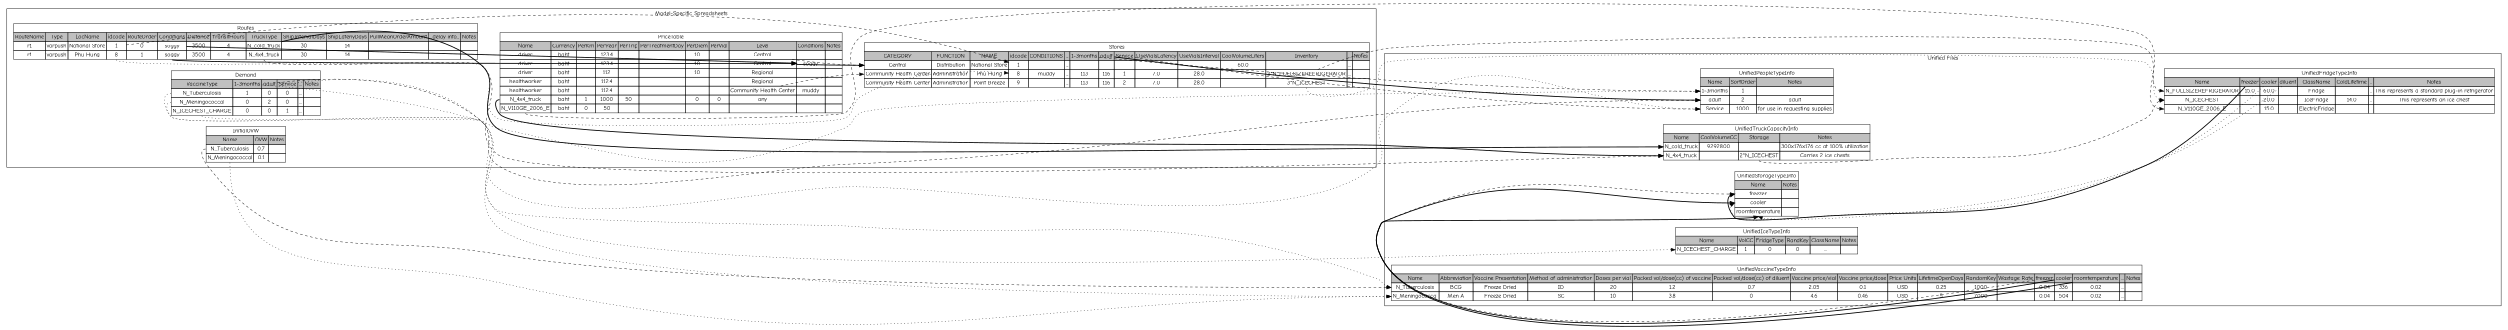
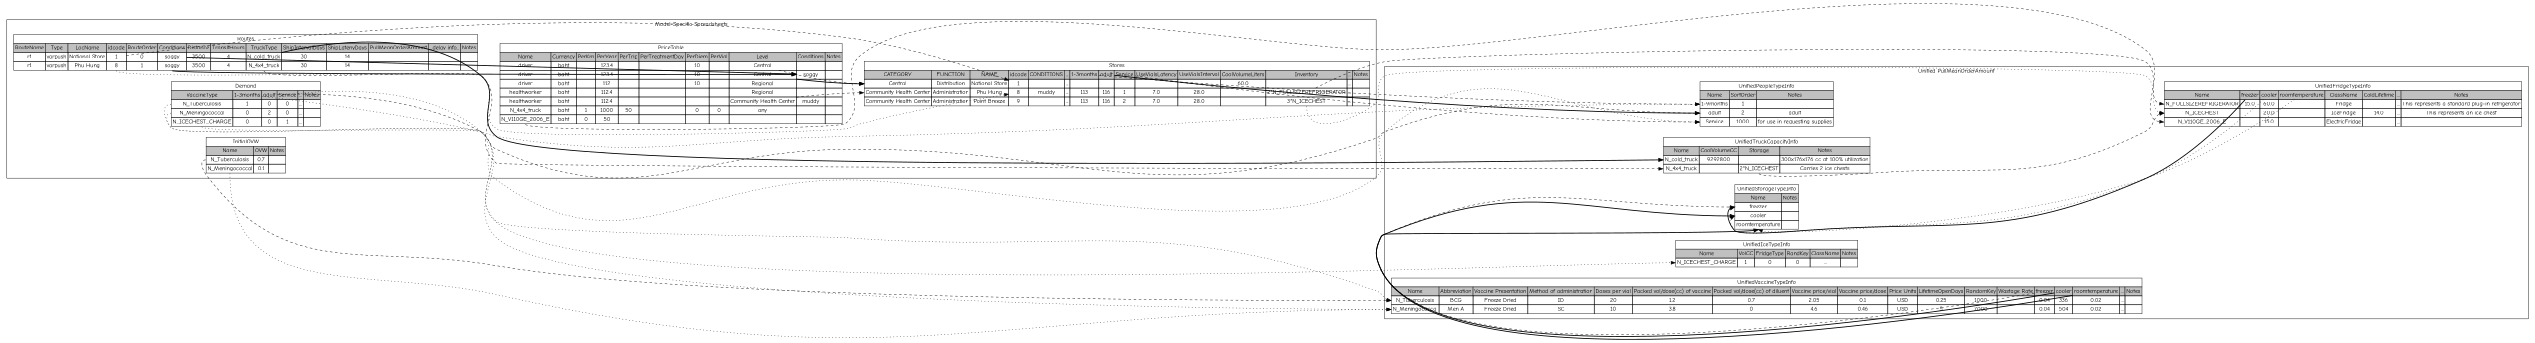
cluster "Unified Files": label "Unified Files" -> "Unified PullMeanOrderAmount"
node "UnifiedFridgeTypeInfo": text "diluent" -> "roomtemperature"
node "UnifiedPeopleTypeInfo": text "1-3months" -> "1-9months"
edge "PriceTable" -> "UnifiedTruckCapacityInfo": removed
